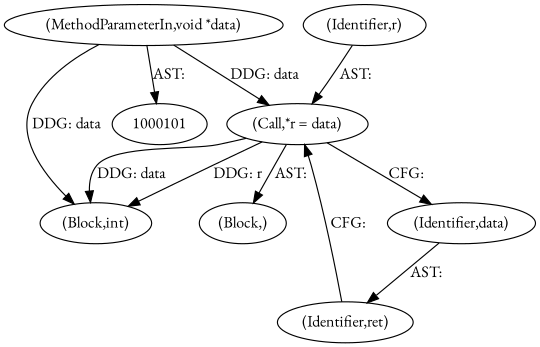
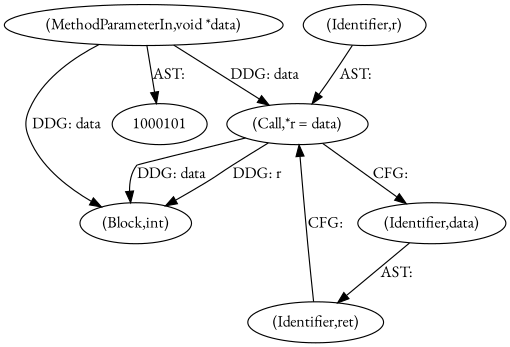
node "(Block,)": removed
